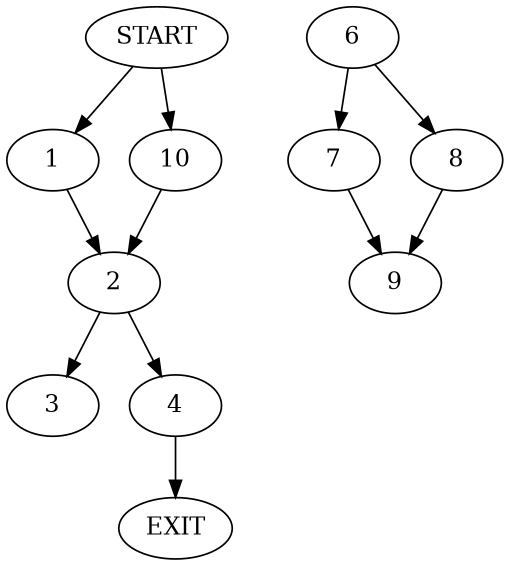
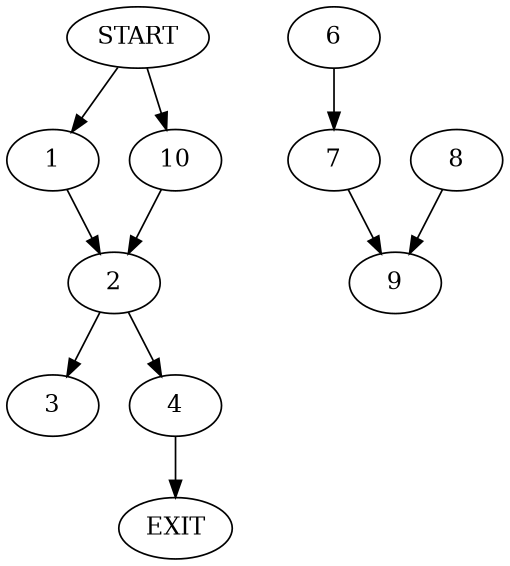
edge "6" -> "8": removed
